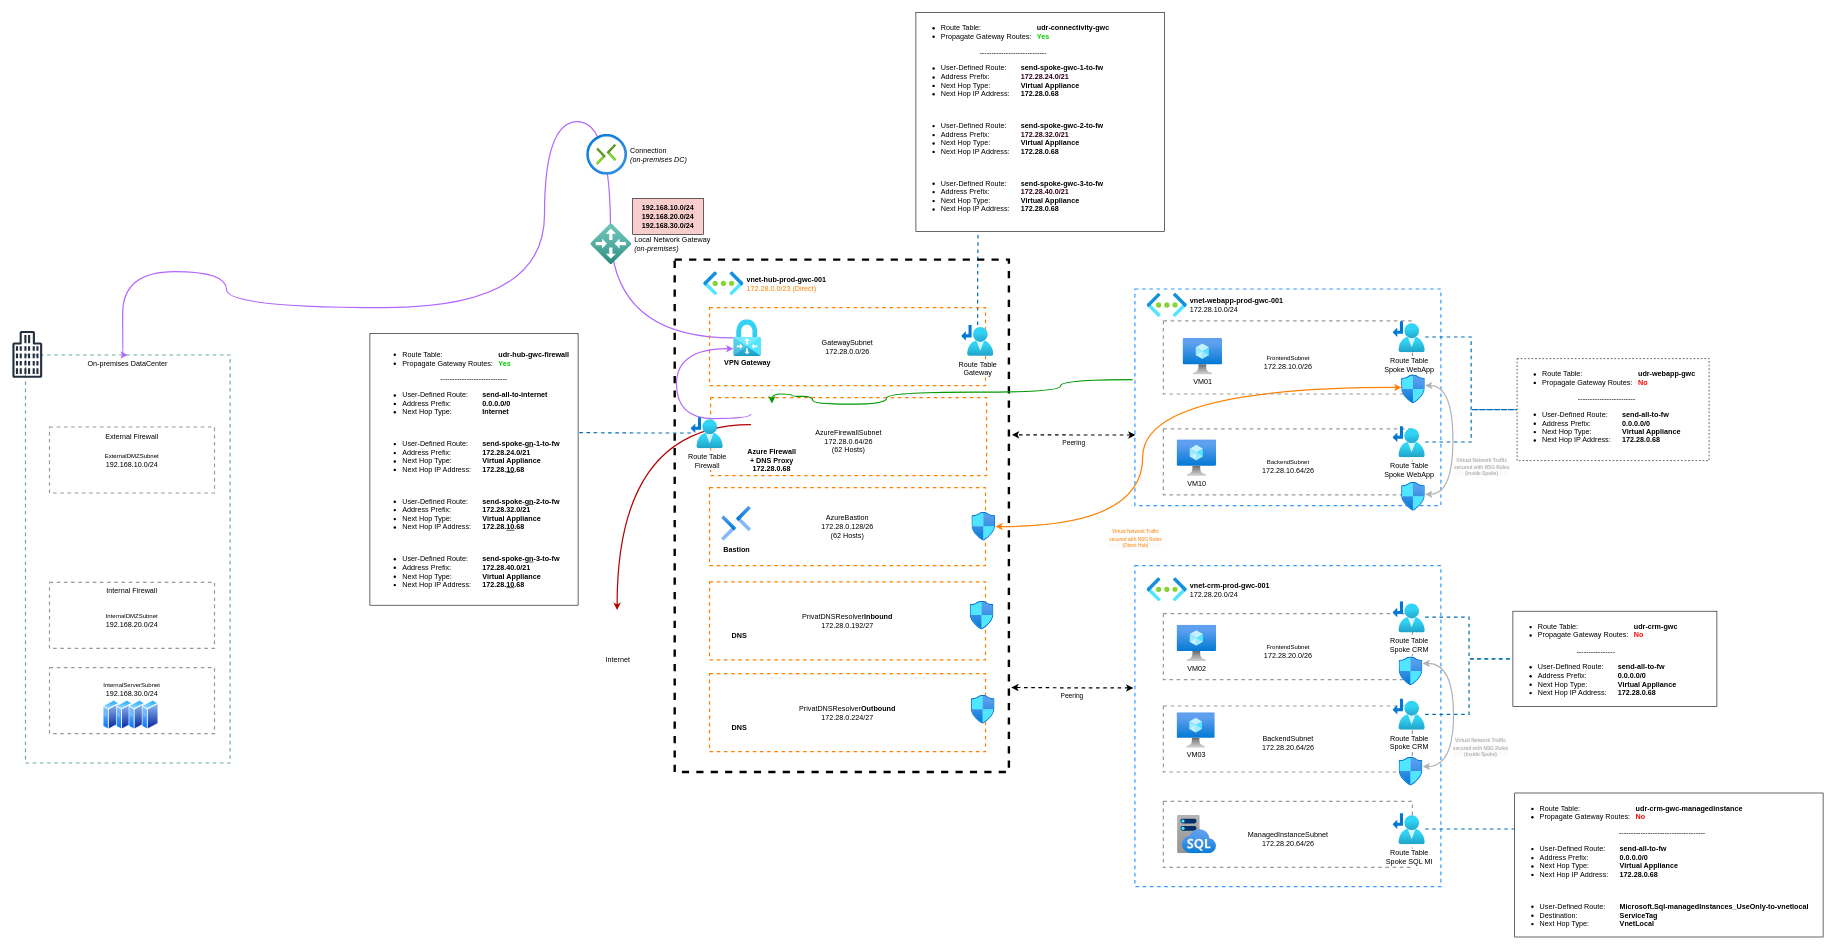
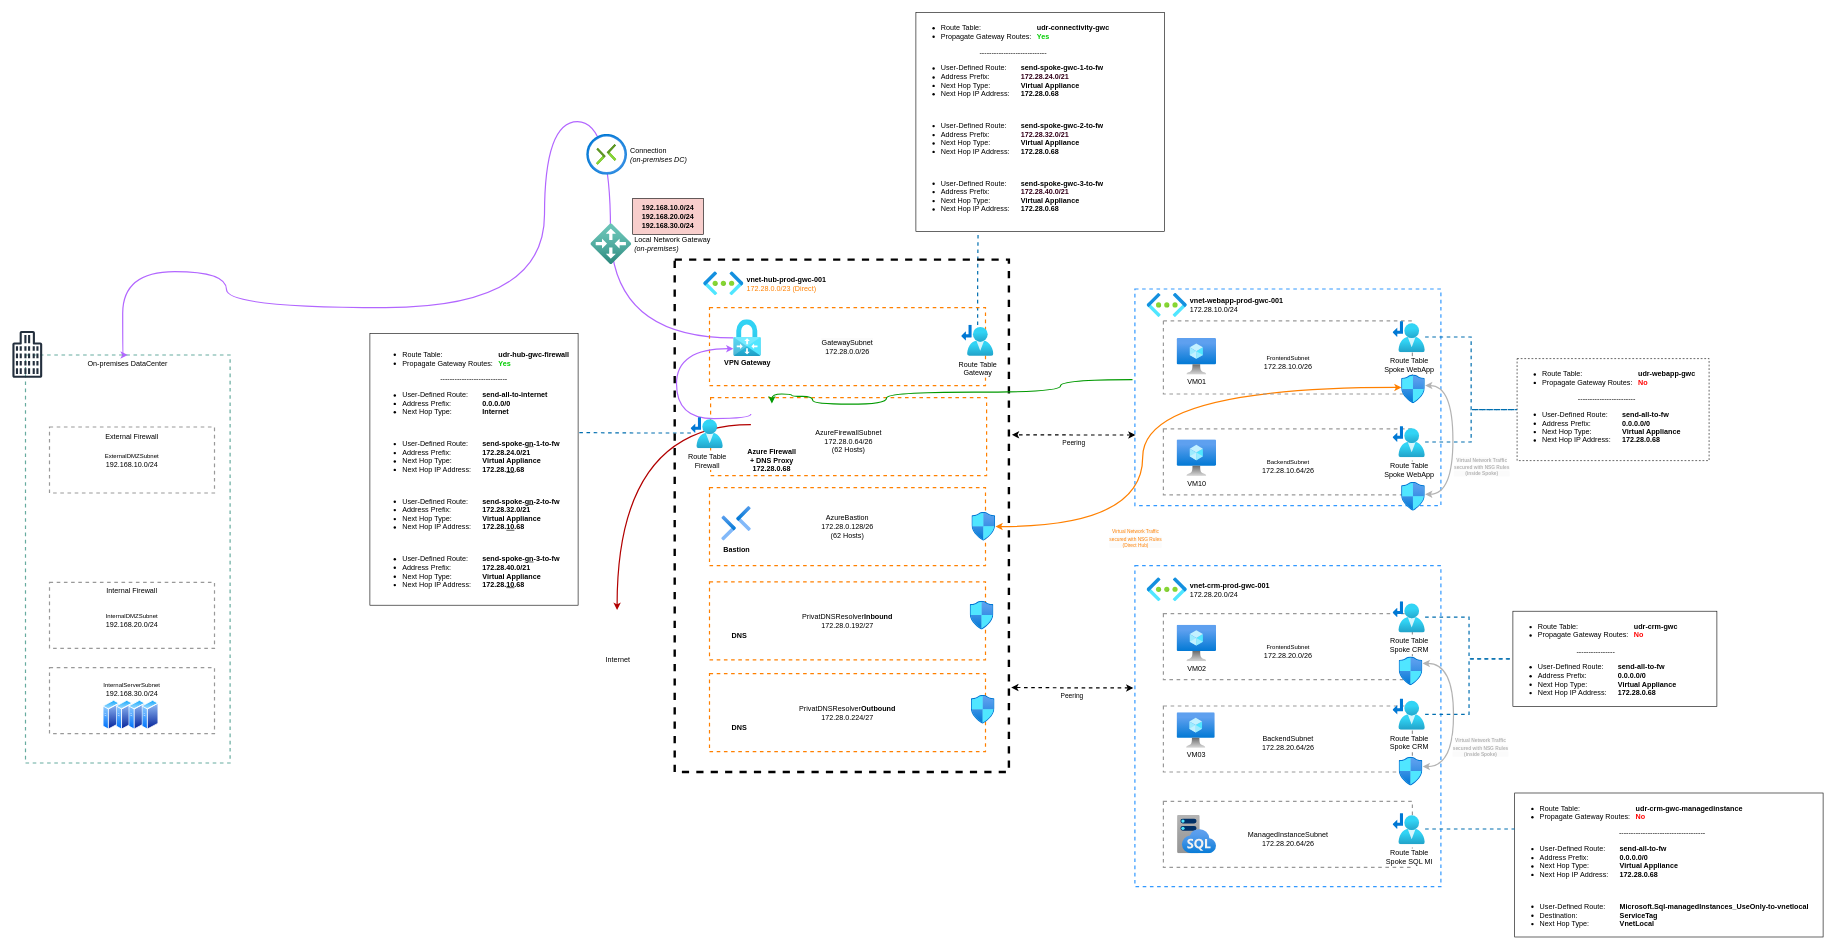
node "VM01": moved (1203, 356) -> (1197, 356)
